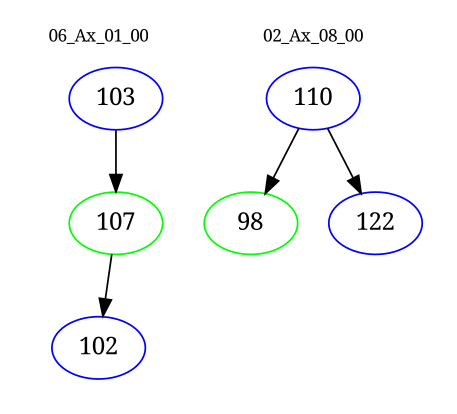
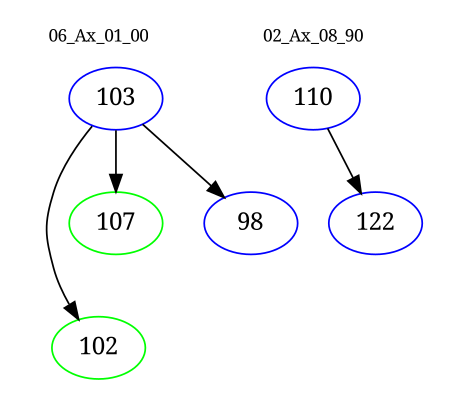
cluster "02_Ax_08_00": label "02_Ax_08_00" -> "02_Ax_08_90"
edge "110" -> "98": now "103" -> "98"
node "98": color green -> blue
edge "107" -> "102": now "103" -> "102"
node "102": color blue -> green
